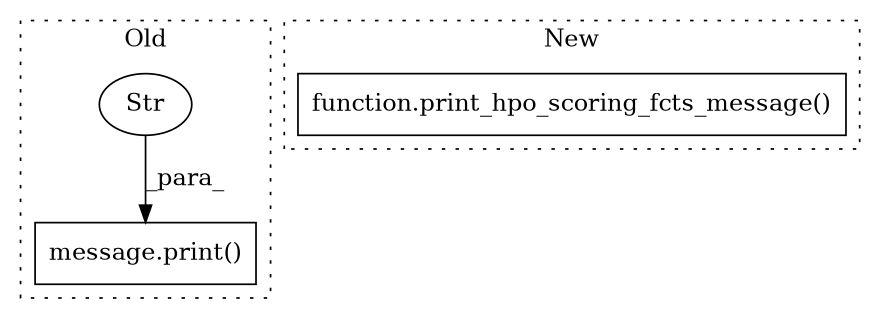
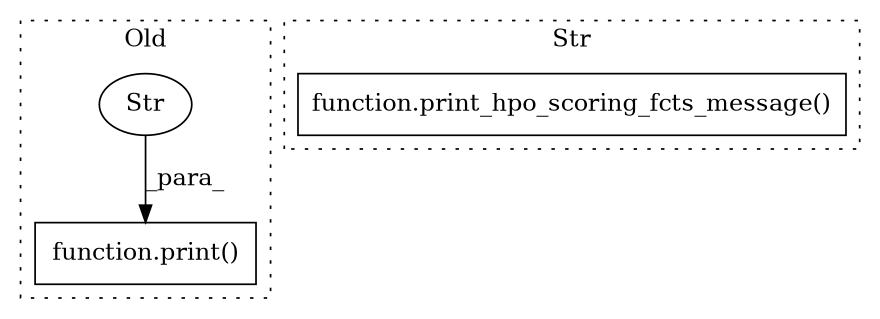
cluster "New": label "New" -> "Str"
node "message.print()": label "message.print()" -> "function.print()"
